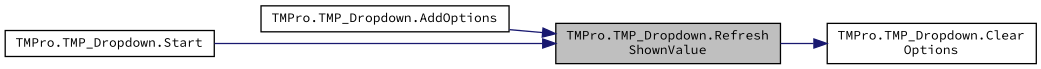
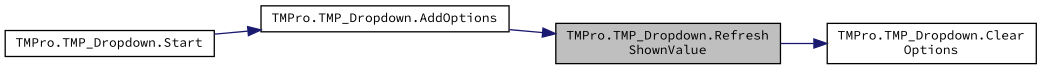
edge "TMPro.TMP_Dropdown.Start" -> "TMPro.TMP_Dropdown.Refresh ShownValue": now "TMPro.TMP_Dropdown.Start" -> "TMPro.TMP_Dropdown.AddOptions"
